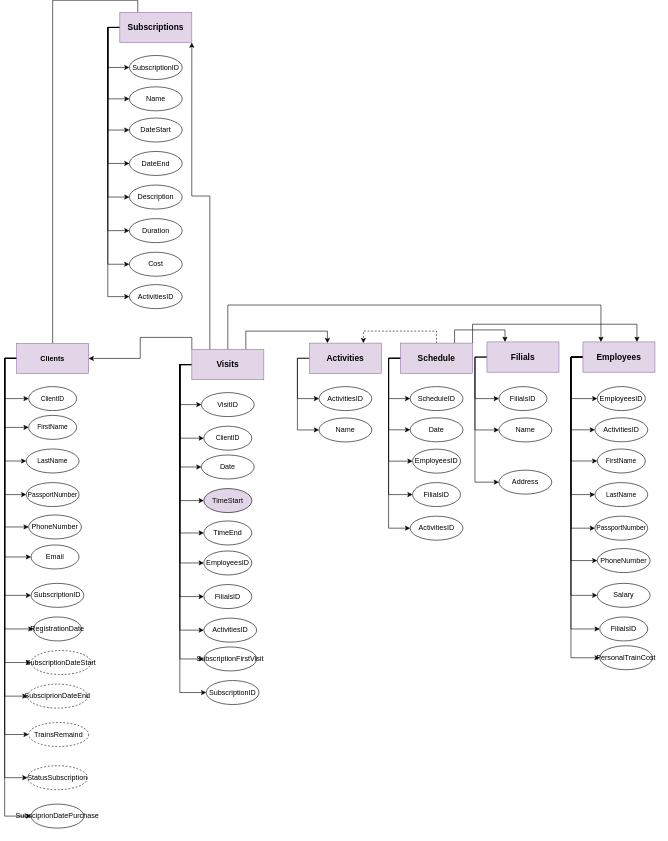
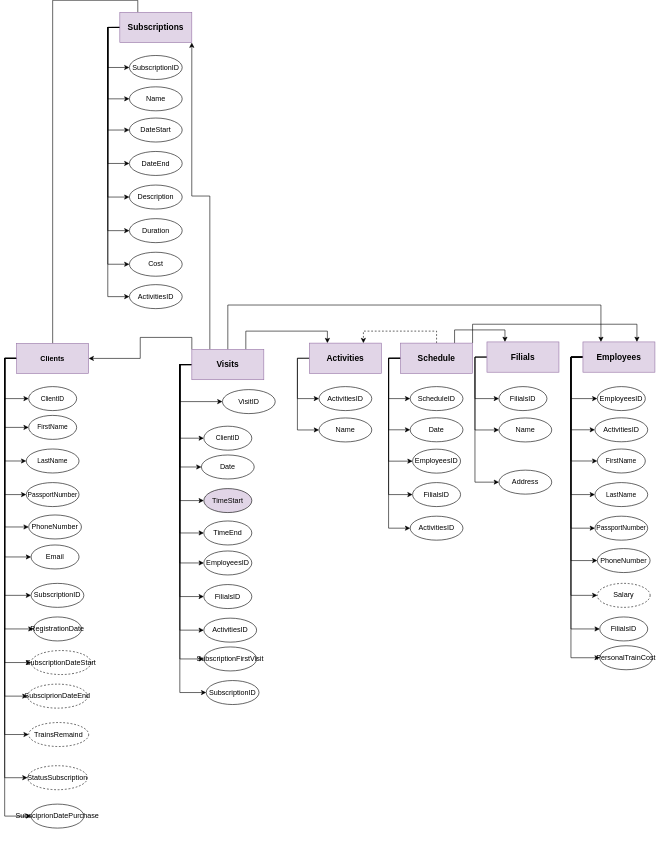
node "VisitID": moved (228, 405) -> (249, 402)
node "Salary": style solid -> dashed
